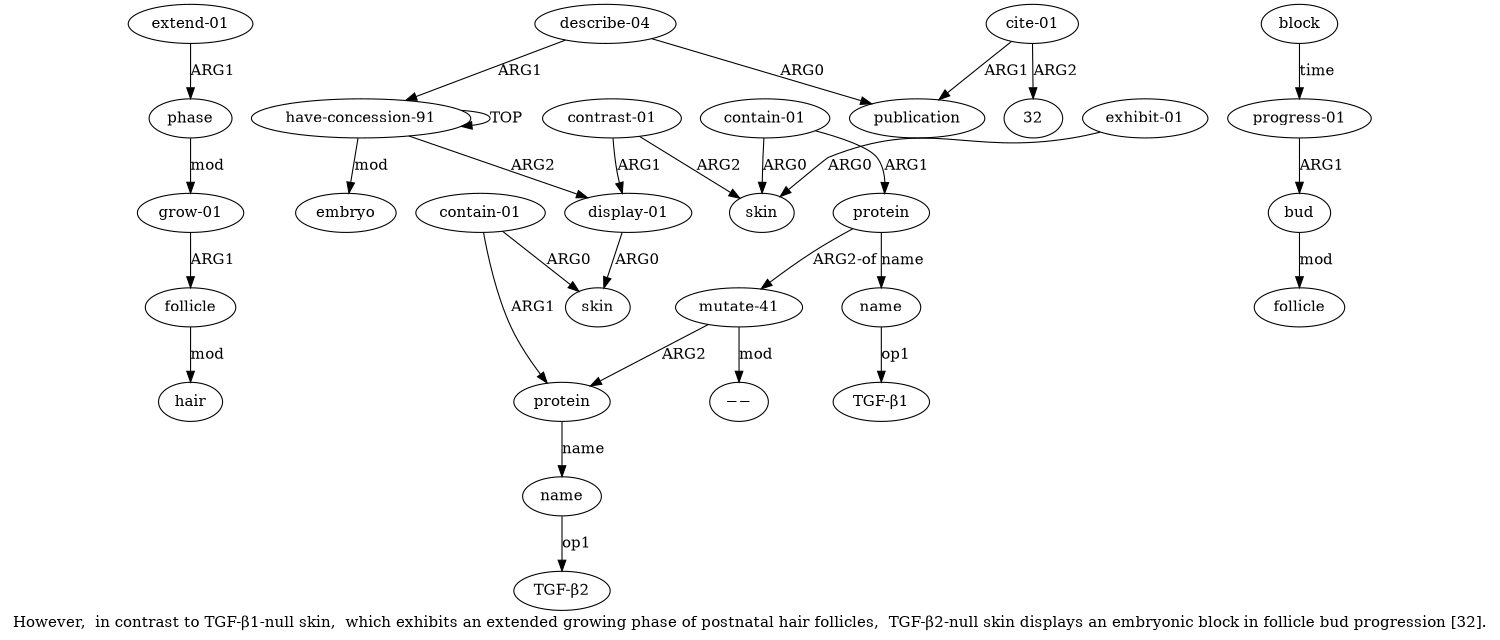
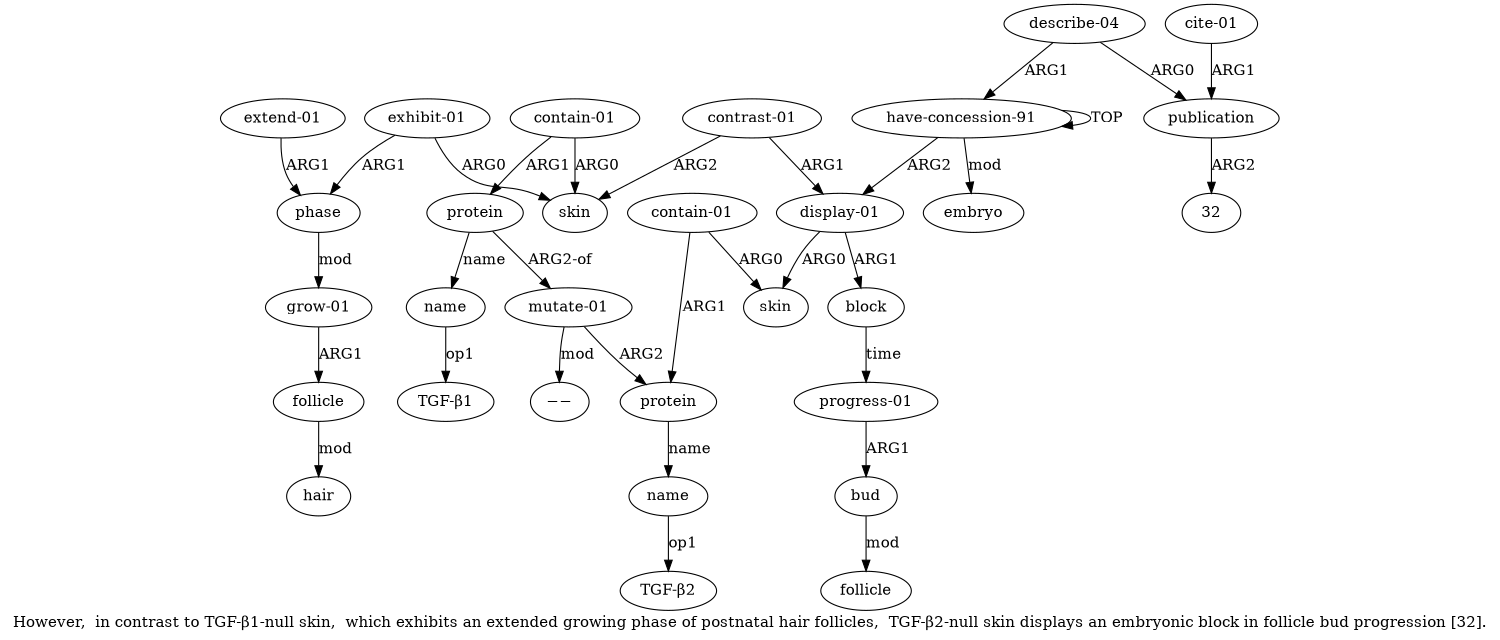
edge "cite-01" -> "32": now "publication" -> "32"
edge "exhibit-01" -> "phase": added, label "ARG1"
edge "display-01" -> "block": added, label "ARG1"
node "mutate-41": label "mutate-41" -> "mutate-01"
